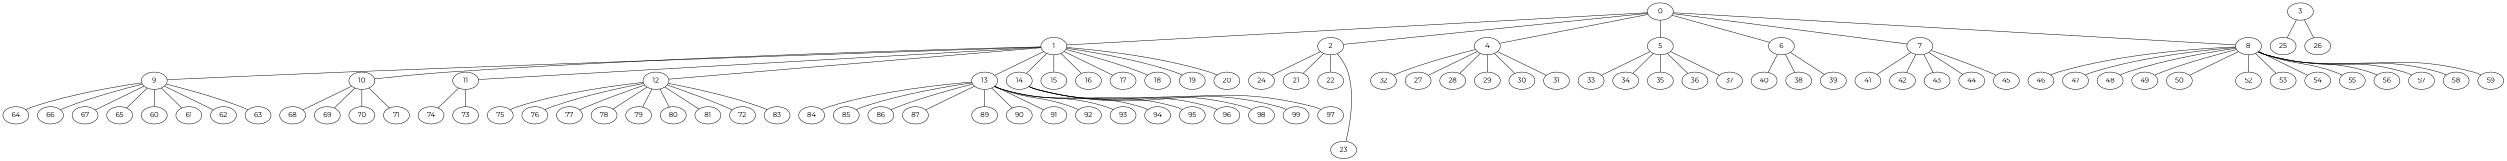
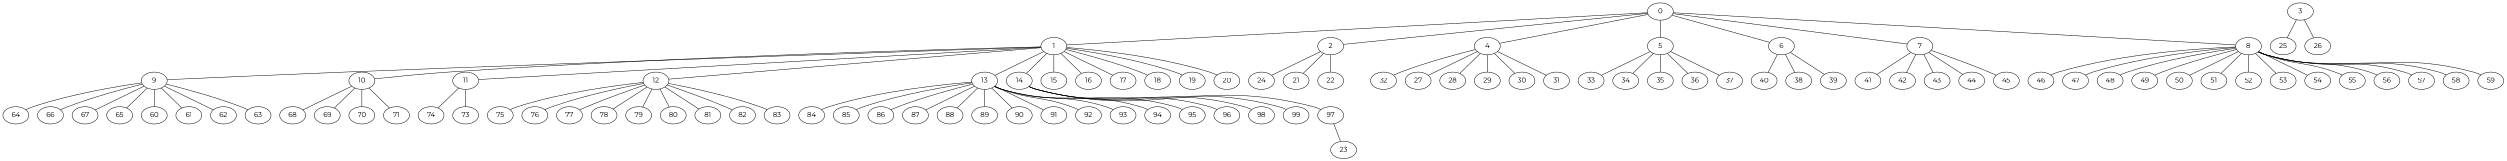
node "51": added
edge "2" -- "23": now "97" -- "23"
node "72": label "72" -> "82"
node "88": added
